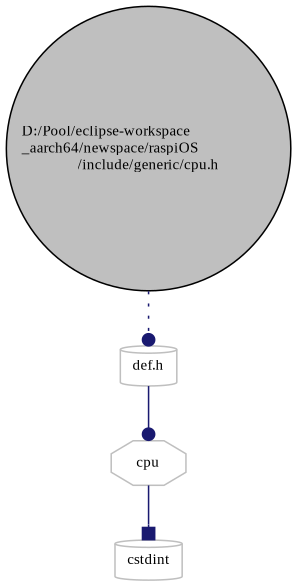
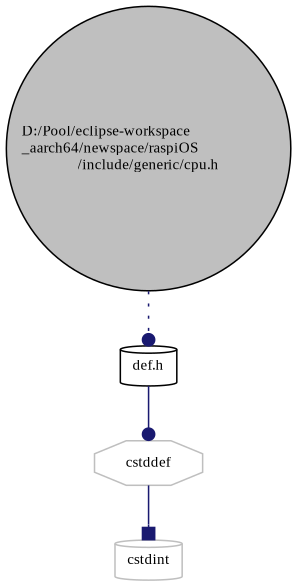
node "def.h": color grey75 -> black
node "cpu": label "cpu" -> "cstddef"
